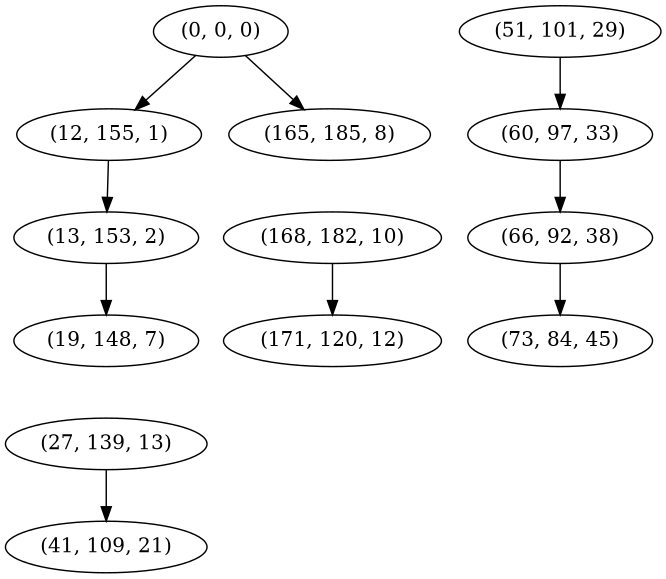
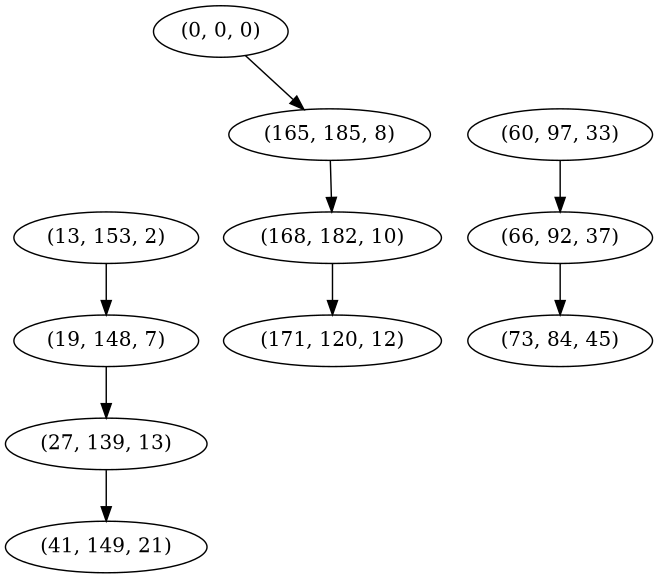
node "(51, 101, 29)": removed
node "(12, 155, 1)": removed
edge "(165, 185, 8)" -> "(168, 182, 10)": added
node "(66, 92, 38)": label "(66, 92, 38)" -> "(66, 92, 37)"
edge "(19, 148, 7)" -> "(27, 139, 13)": added
node "(41, 109, 21)": label "(41, 109, 21)" -> "(41, 149, 21)"
